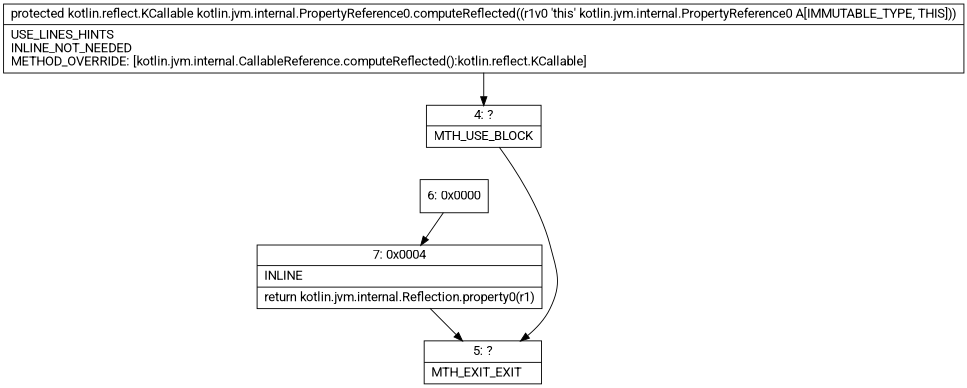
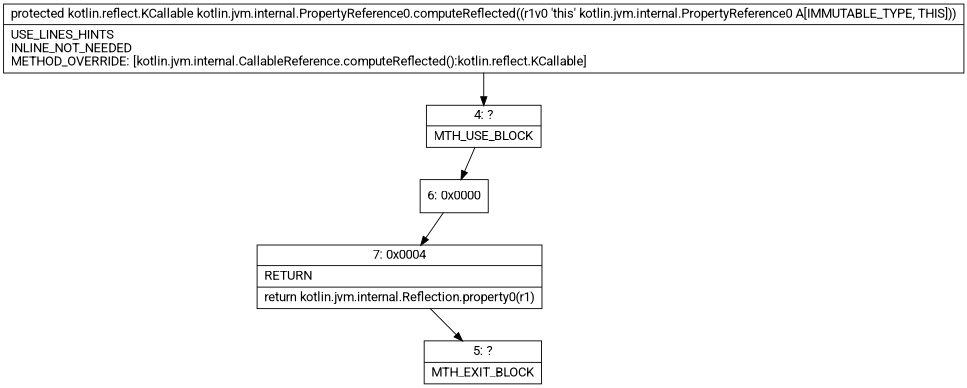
edge "4: ?" -> "5: ?": now "4: ?" -> "6: 0x0000"
node "7: 0x0004": text "INLINE" -> "RETURN"
node "5: ?": text "MTH_EXIT_EXIT" -> "MTH_EXIT_BLOCK"
